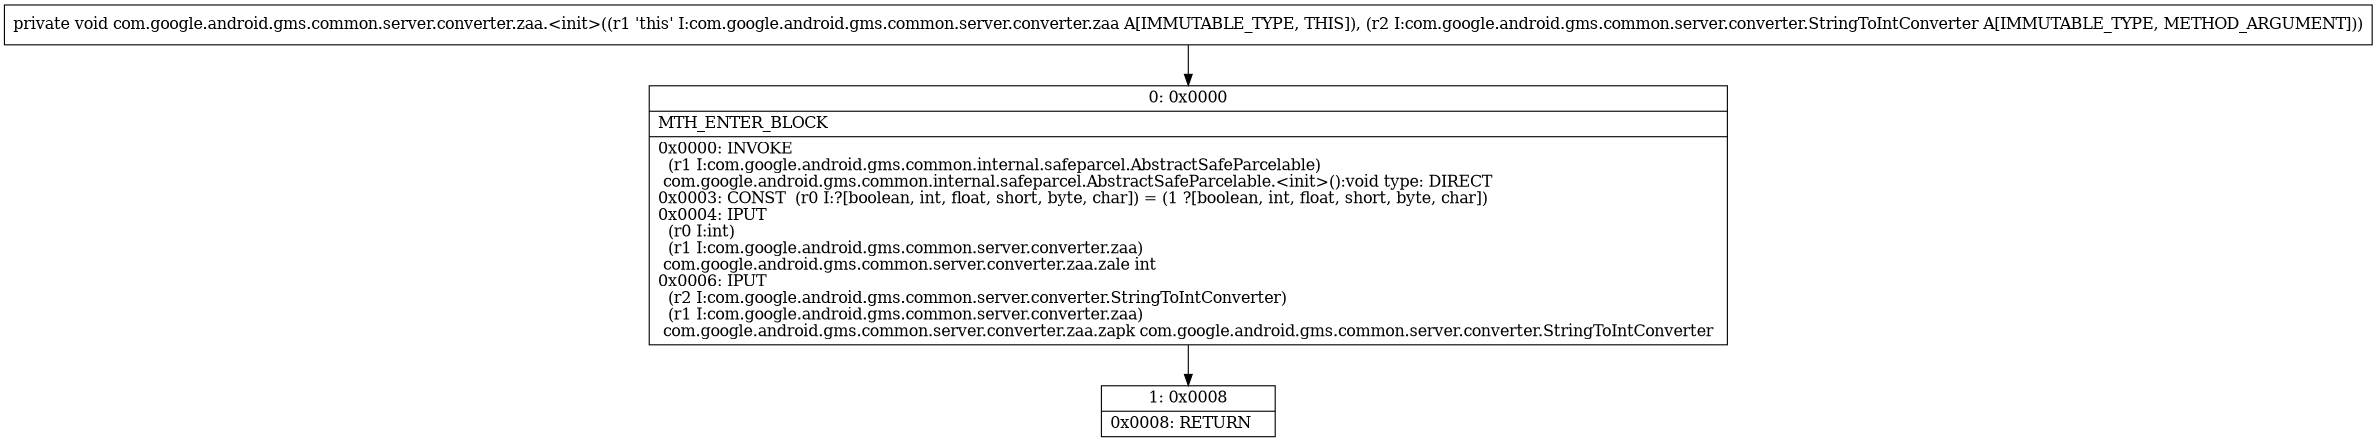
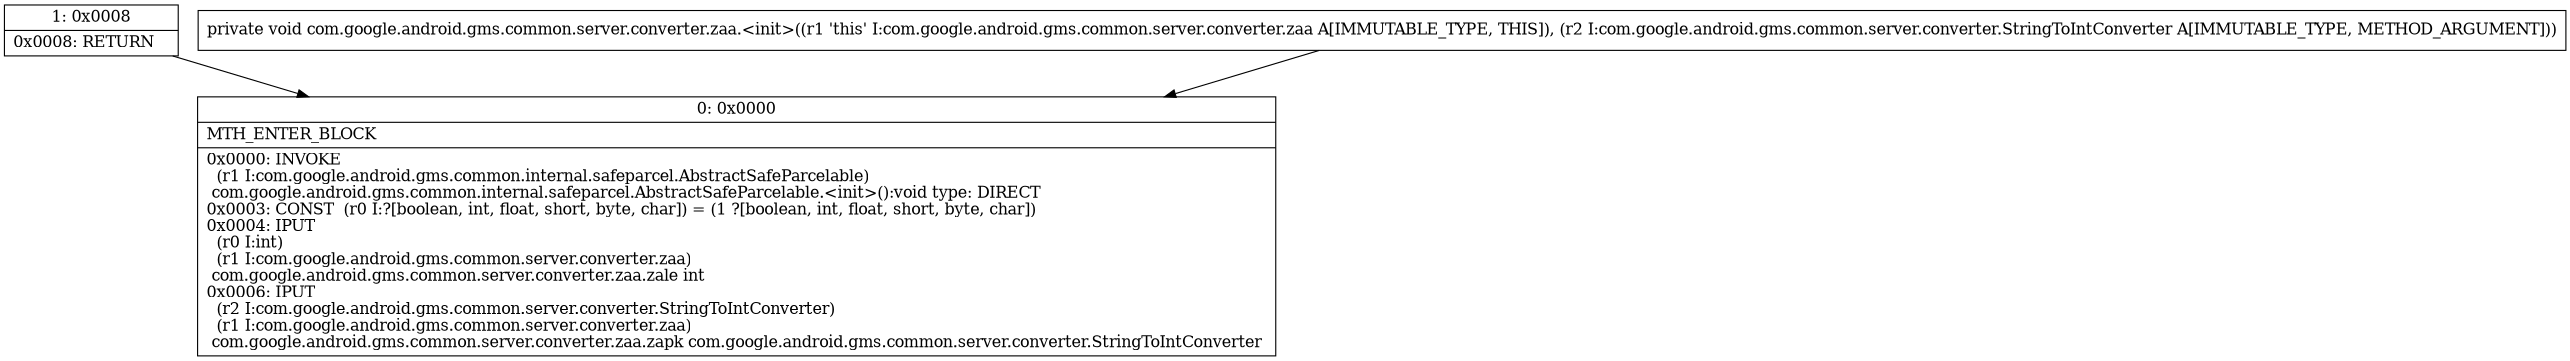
edge "0: 0x0000" -> "1: 0x0008": reversed
